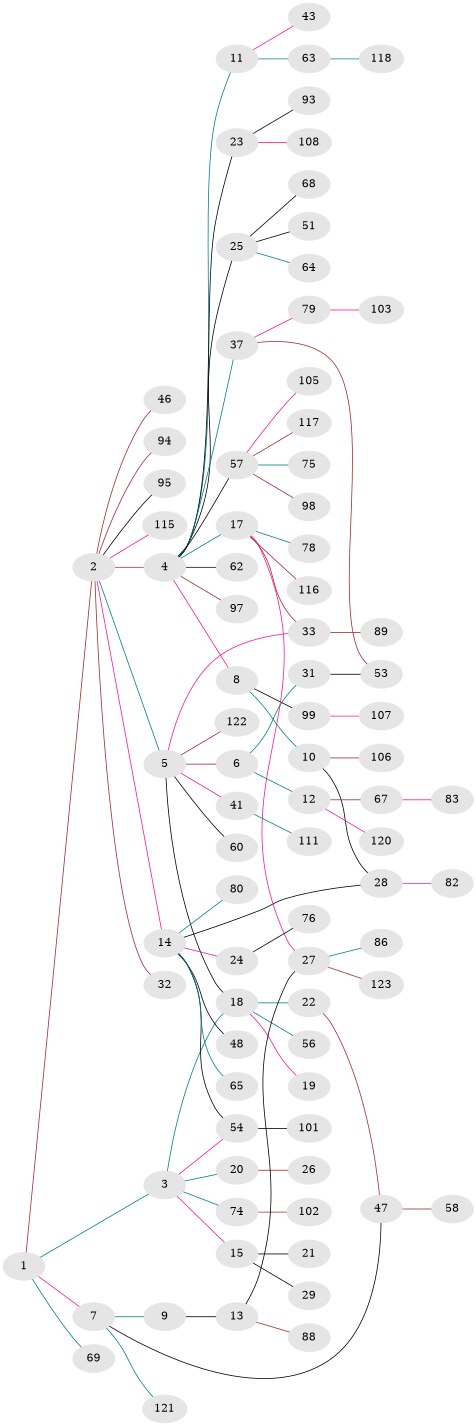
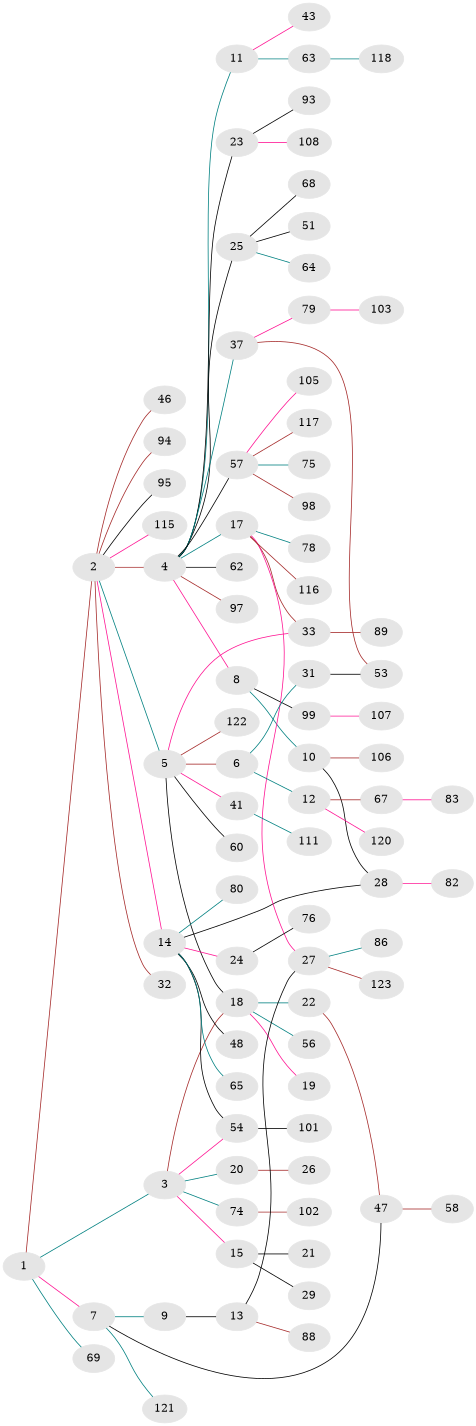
edge "18" -- "3": color teal -> brown
